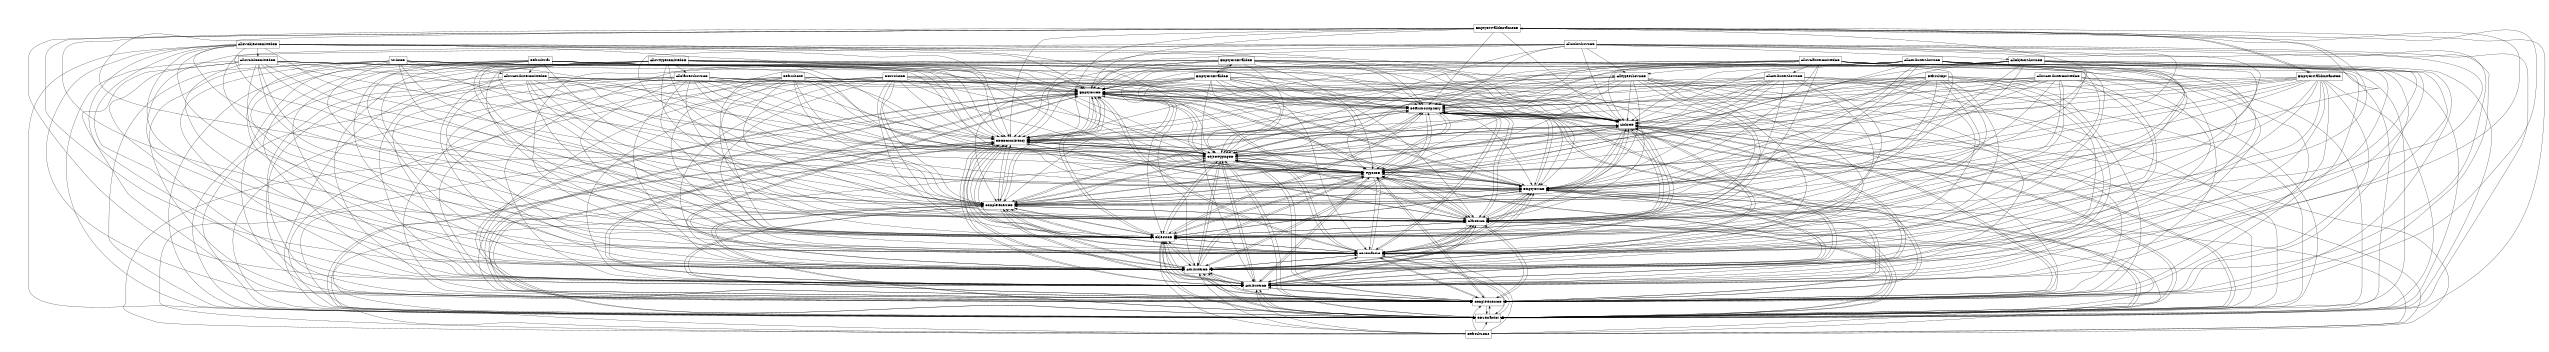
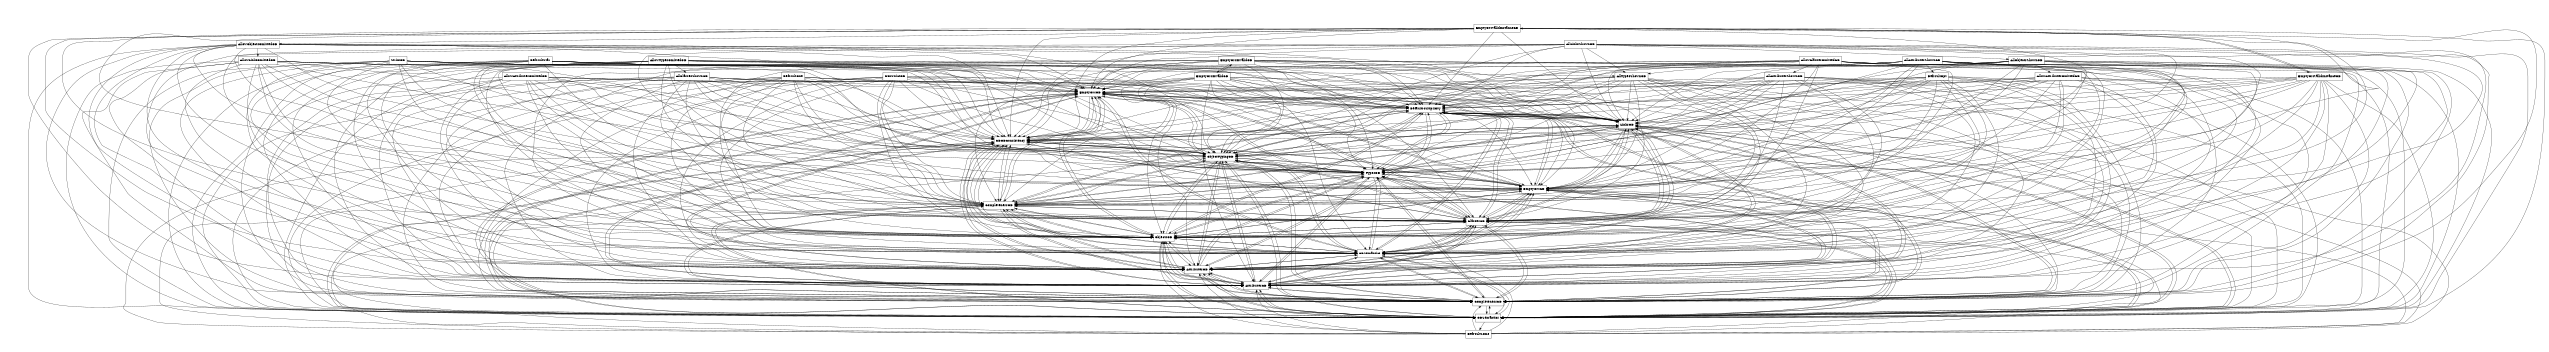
edge "AllAttributesShownCD" -> "EmptyOMOD": now "AllAttributesShownCD" -> "DefMultOpt"
edge "StrictOD" -> "AllowAttributesOmittedOD": now "StrictOD" -> "DefaultMultiplicity"
edge "DefMultStar" -> "AllowAttributesOmittedOD": now "DefMultStar" -> "DefaultMultiplicity"
edge "EmptyOMValidInstanceCD" -> "CDSemantics": now "EmptyOMValidInstanceCD" -> "AllowObjectsOmittedOD"
edge "AllObjectsShownOD" -> "AttributesOD": now "AllObjectsShownOD" -> "AllowAttributesOmittedCD"
edge "AllAttributesShownOD" -> "CompletenessCD": added
edge "DefMultSome" -> "ODSemantics": reversed
